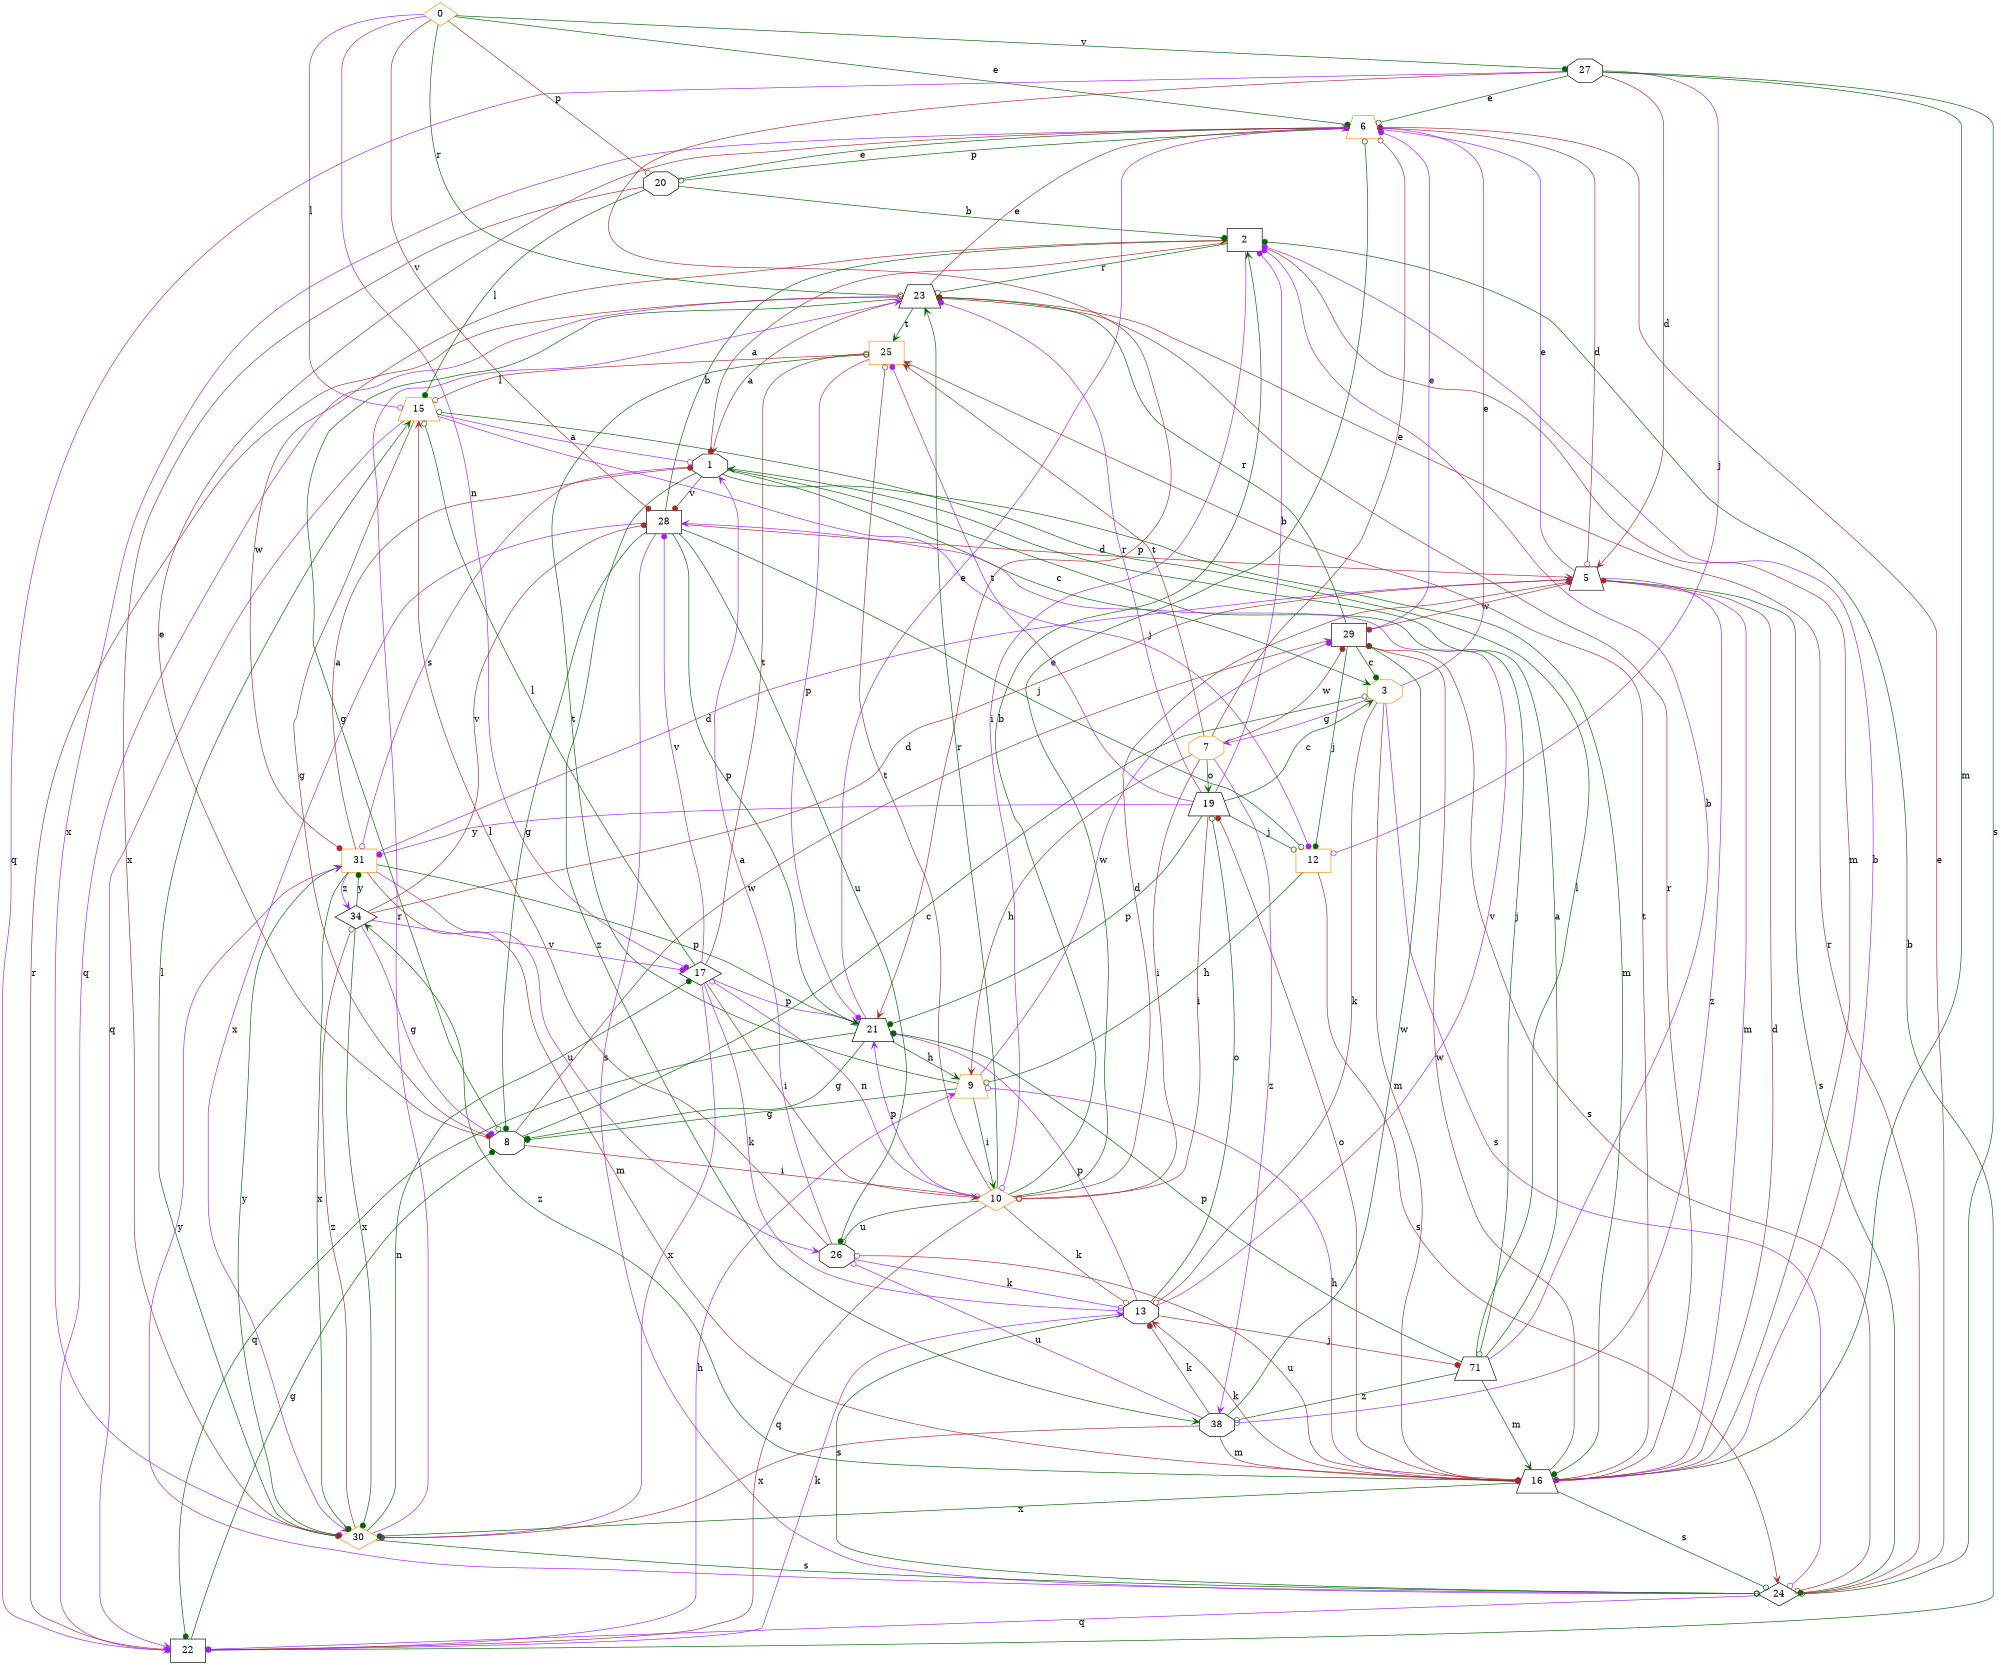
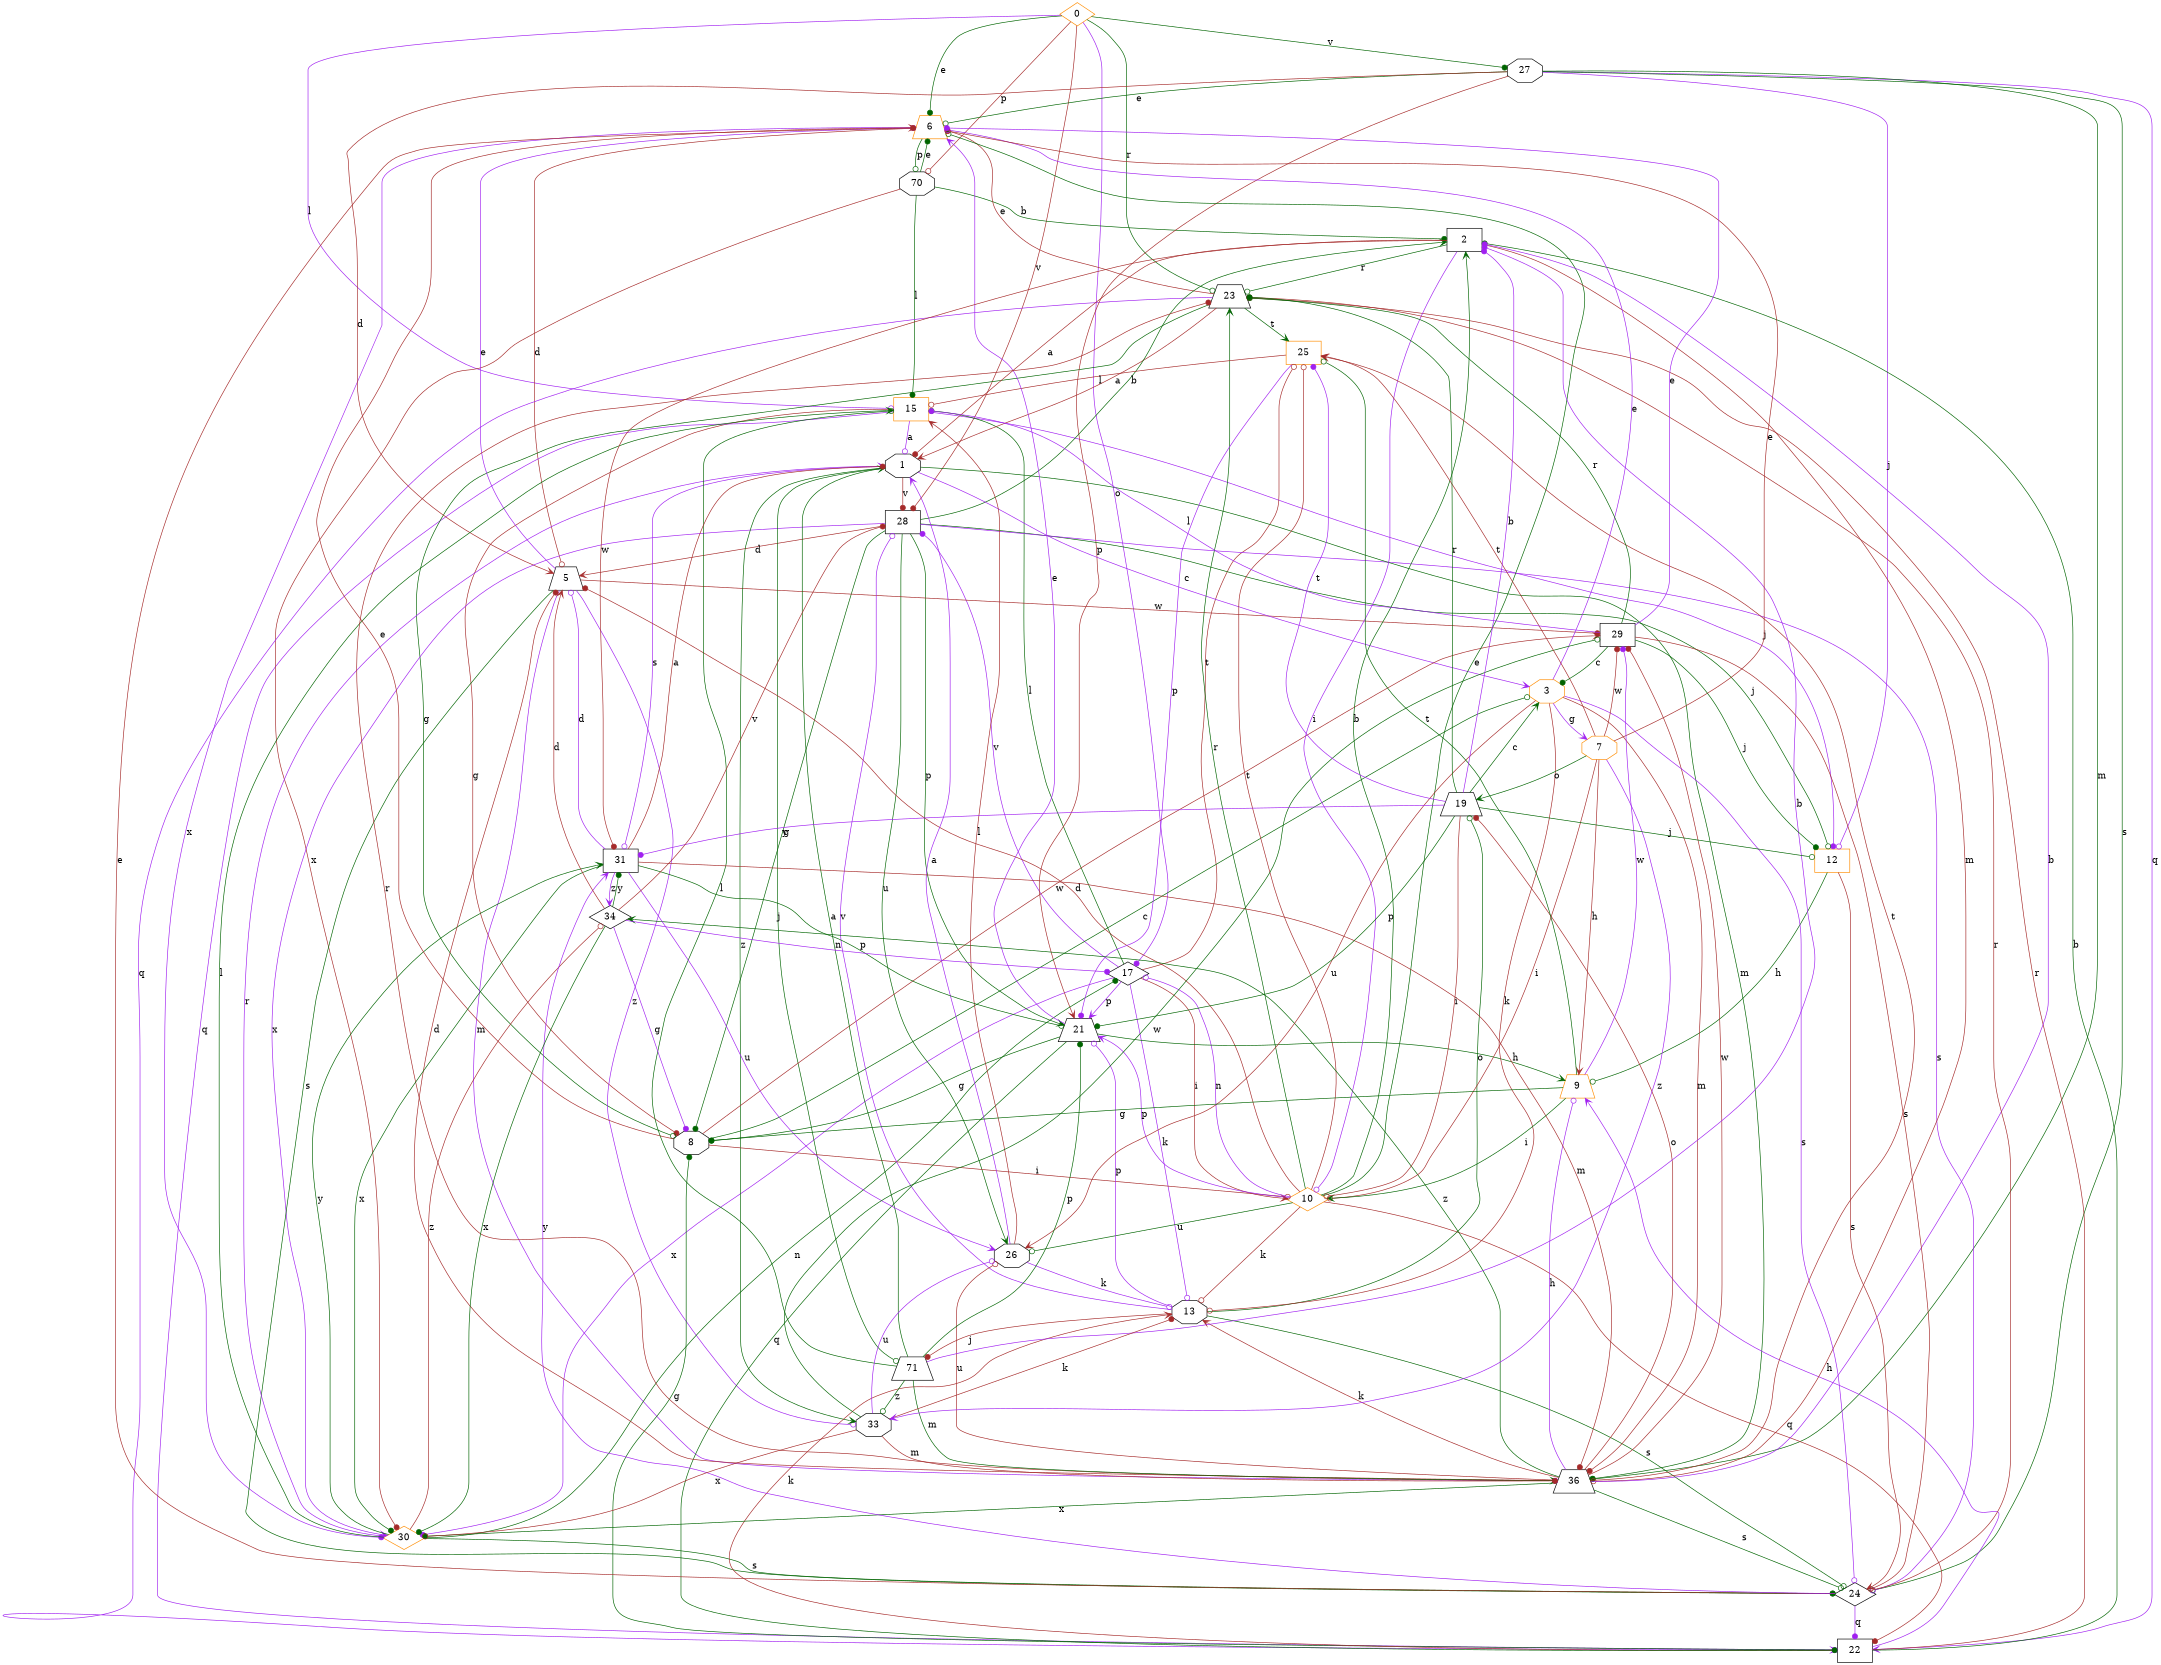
node "20": label "20" -> "70"
node "15": shape trapezium -> box
edge "0" -> "17": label "n" -> "o"
edge "19" -> "23": color purple -> darkgreen
edge "29" -> "15": added, label "l"
edge "1" -> "3": color darkgreen -> purple
edge "13" -> "28": arrowhead vee -> odot
edge "30" -> "23": now "30" -> "1"
node "31": color darkorange -> black
edge "28" -> "26": arrowhead dot -> vee
edge "34" -> "17": label "v" -> "n"
edge "3" -> "26": added, label "u"
node "38": label "38" -> "33"
node "16": label "16" -> "36"
edge "22" -> "13": color purple -> brown
